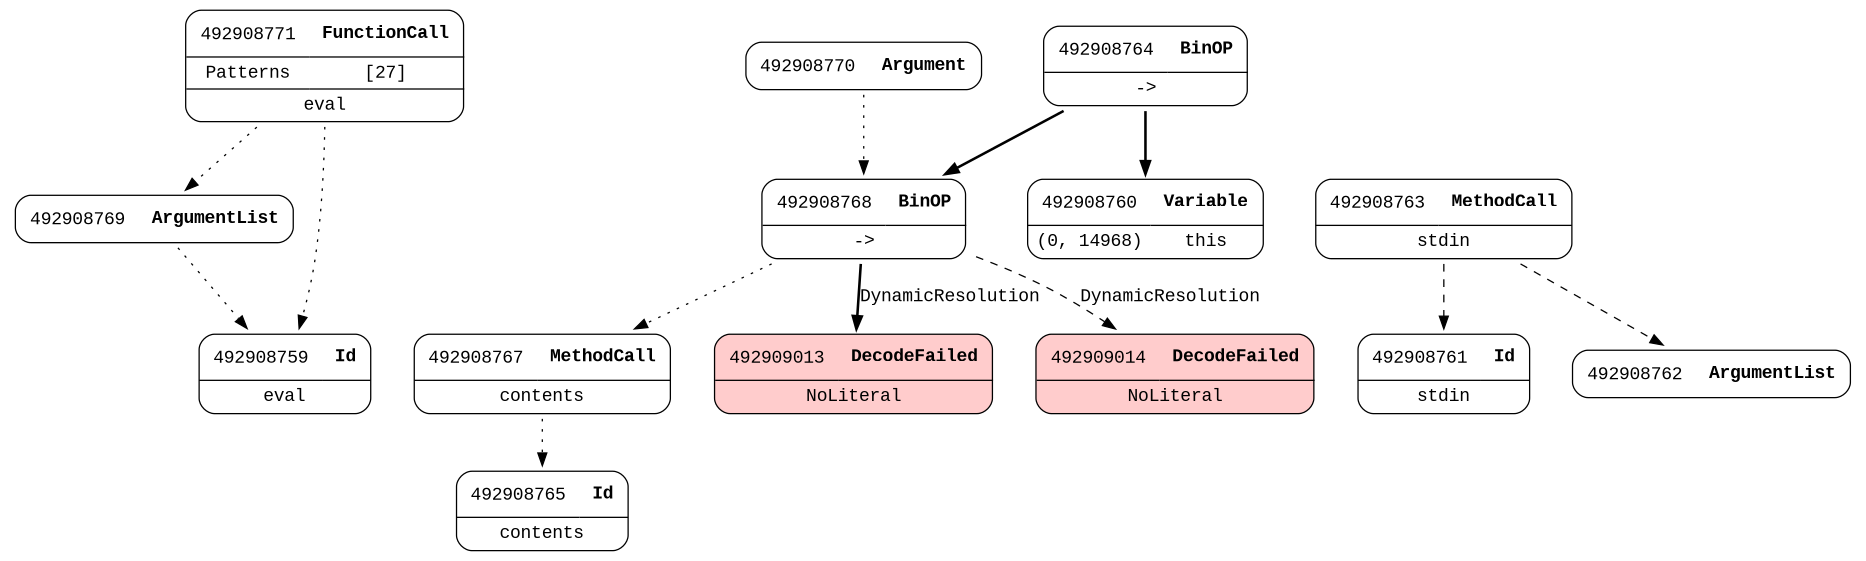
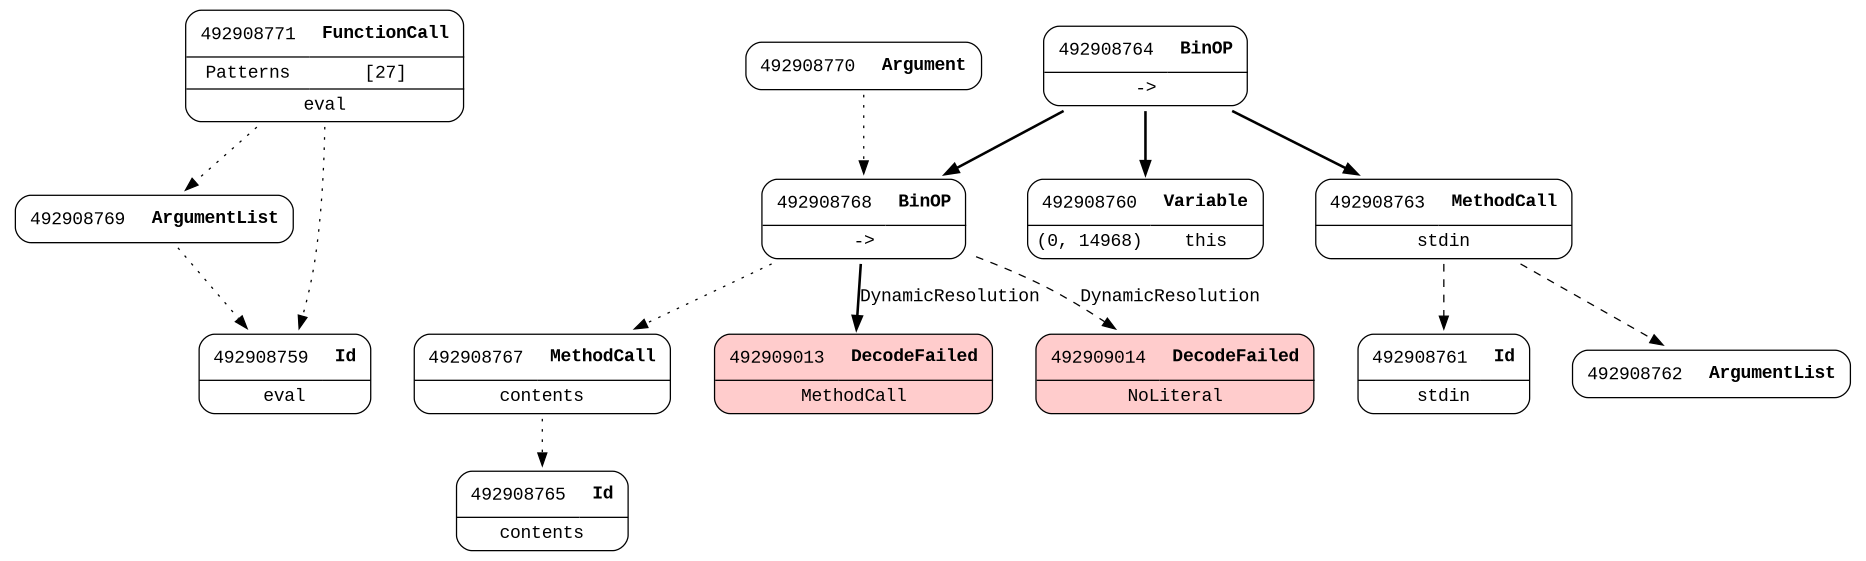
edge "492908764" -> "492908763": added
node "492909013": text "NoLiteral" -> "MethodCall"
